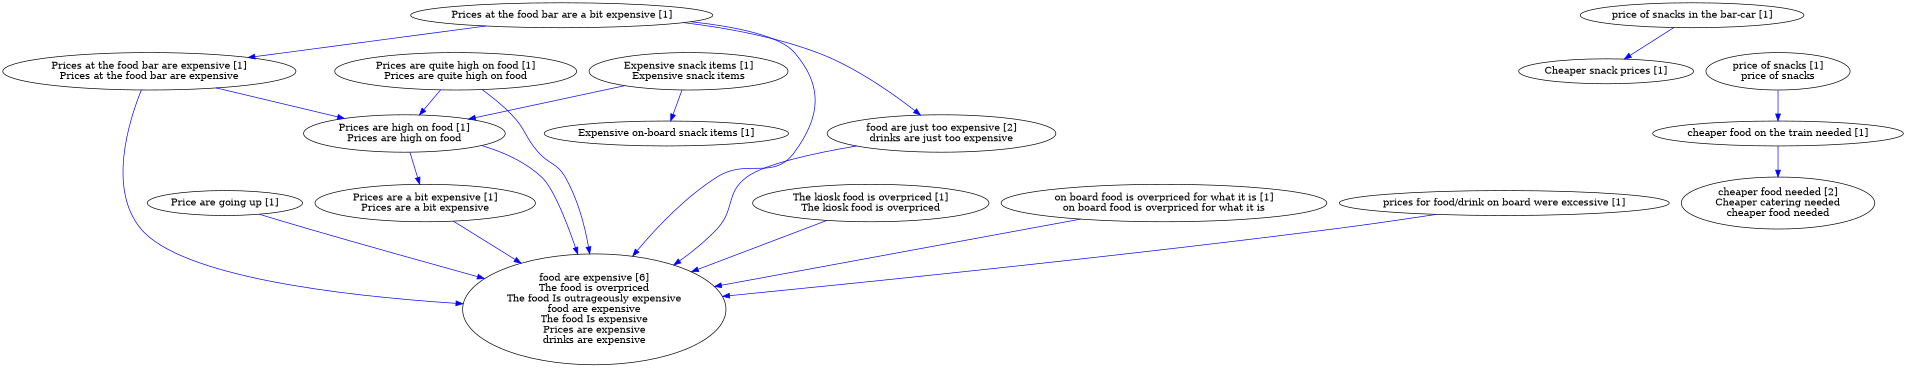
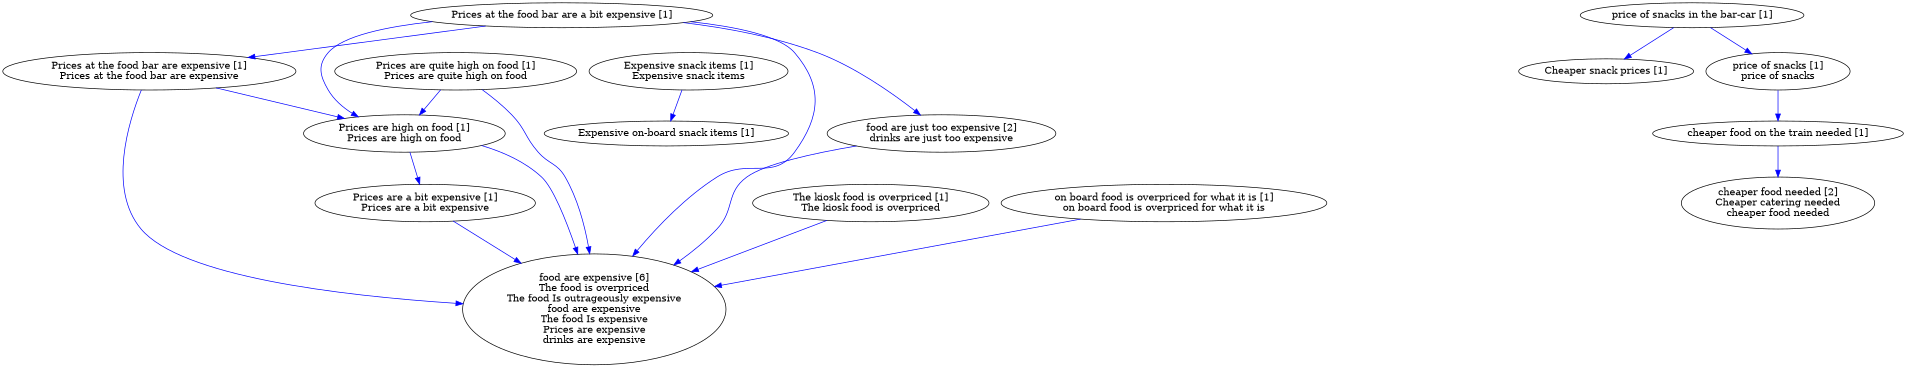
edge "price of snacks in the bar-car [1]" -> "price of snacks [1] price of snacks": added
edge "Expensive snack items [1] Expensive snack items" -> "Prices are high on food [1] Prices are high on food": now "Prices at the food bar are a bit expensive [1]" -> "Prices are high on food [1] Prices are high on food"
node "Price are going up [1]": removed
node "prices for food/drink on board were excessive [1]": removed
